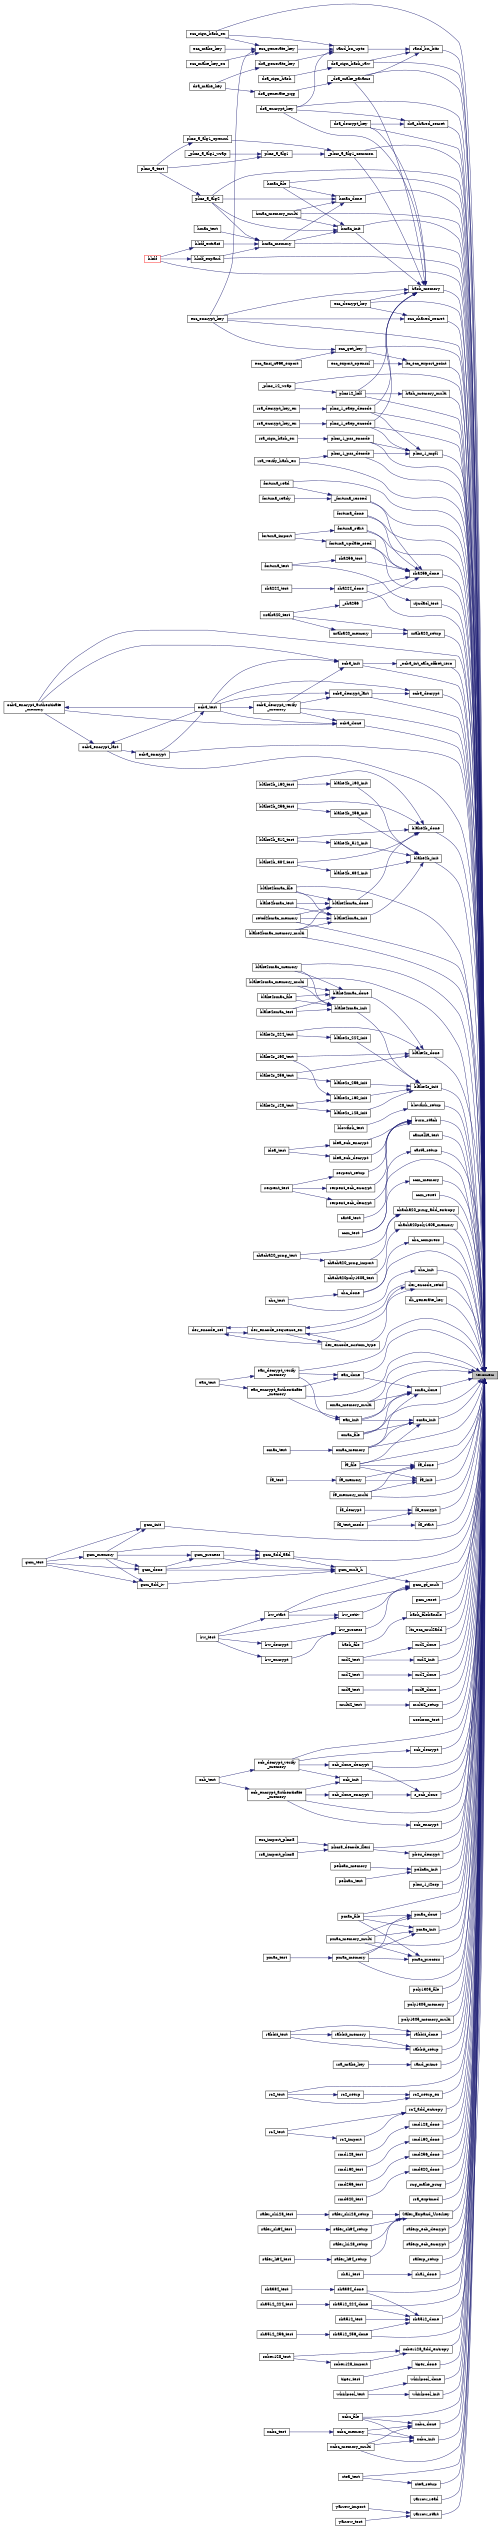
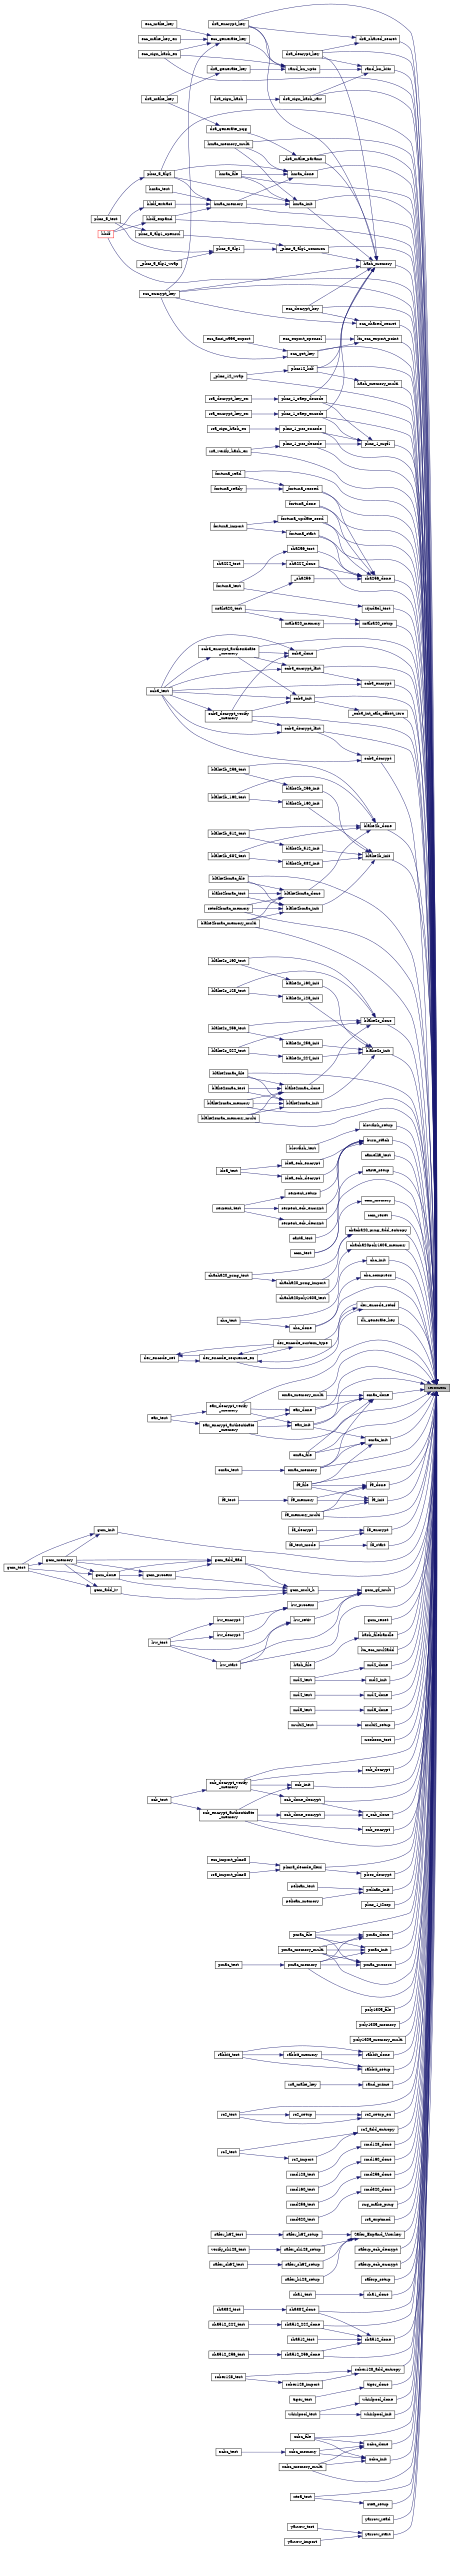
edge "_dsa_make_params" -> "rand_bn_bits": now "dsa_decrypt_key" -> "rand_bn_bits"
edge "ocb3_encrypt" -> "ocb3_test": reversed
edge "blake2s_128_test" -> "blake2s_160_init": now "blake2s_128_test" -> "blake2s_done"
edge "blake2smac_file" -> "zeromem": added
node "safer_sk128_test": label "safer_sk128_test" -> "verify_sk128_test"
